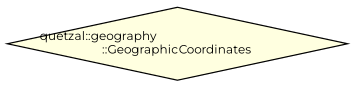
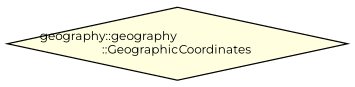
node "quetzal::geography ::GeographicCoordinates": label "quetzal::geography ::GeographicCoordinates" -> "geography::geography ::GeographicCoordinates"
